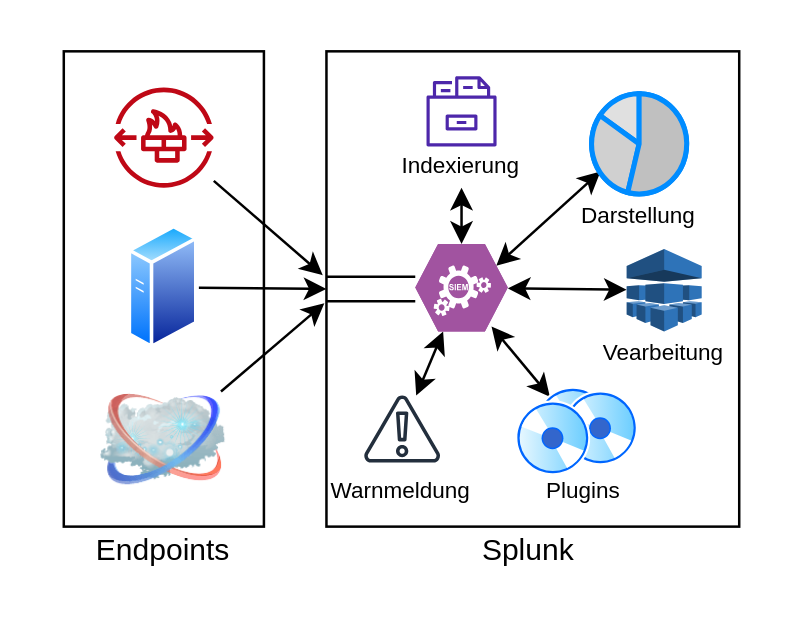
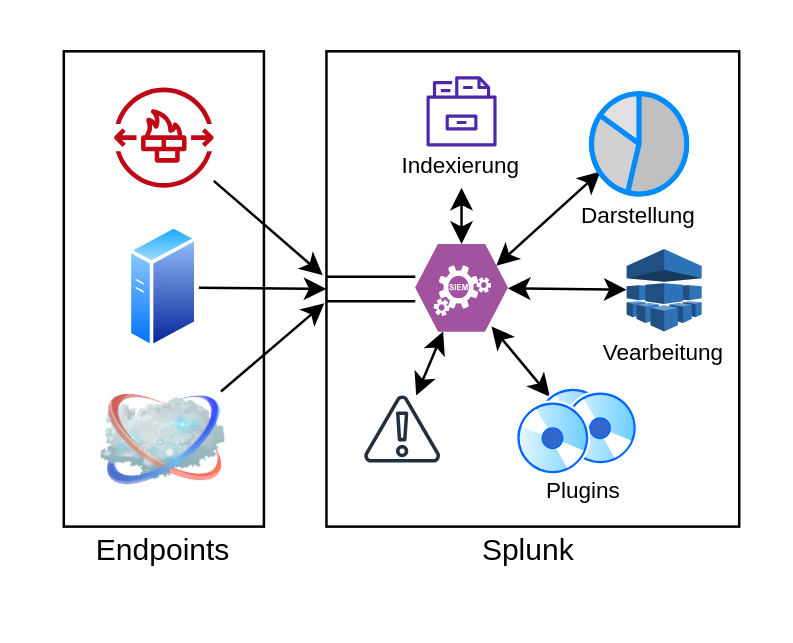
node "Warnmeldung": removed
